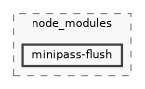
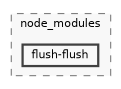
node "minipass-flush": label "minipass-flush" -> "flush-flush"
